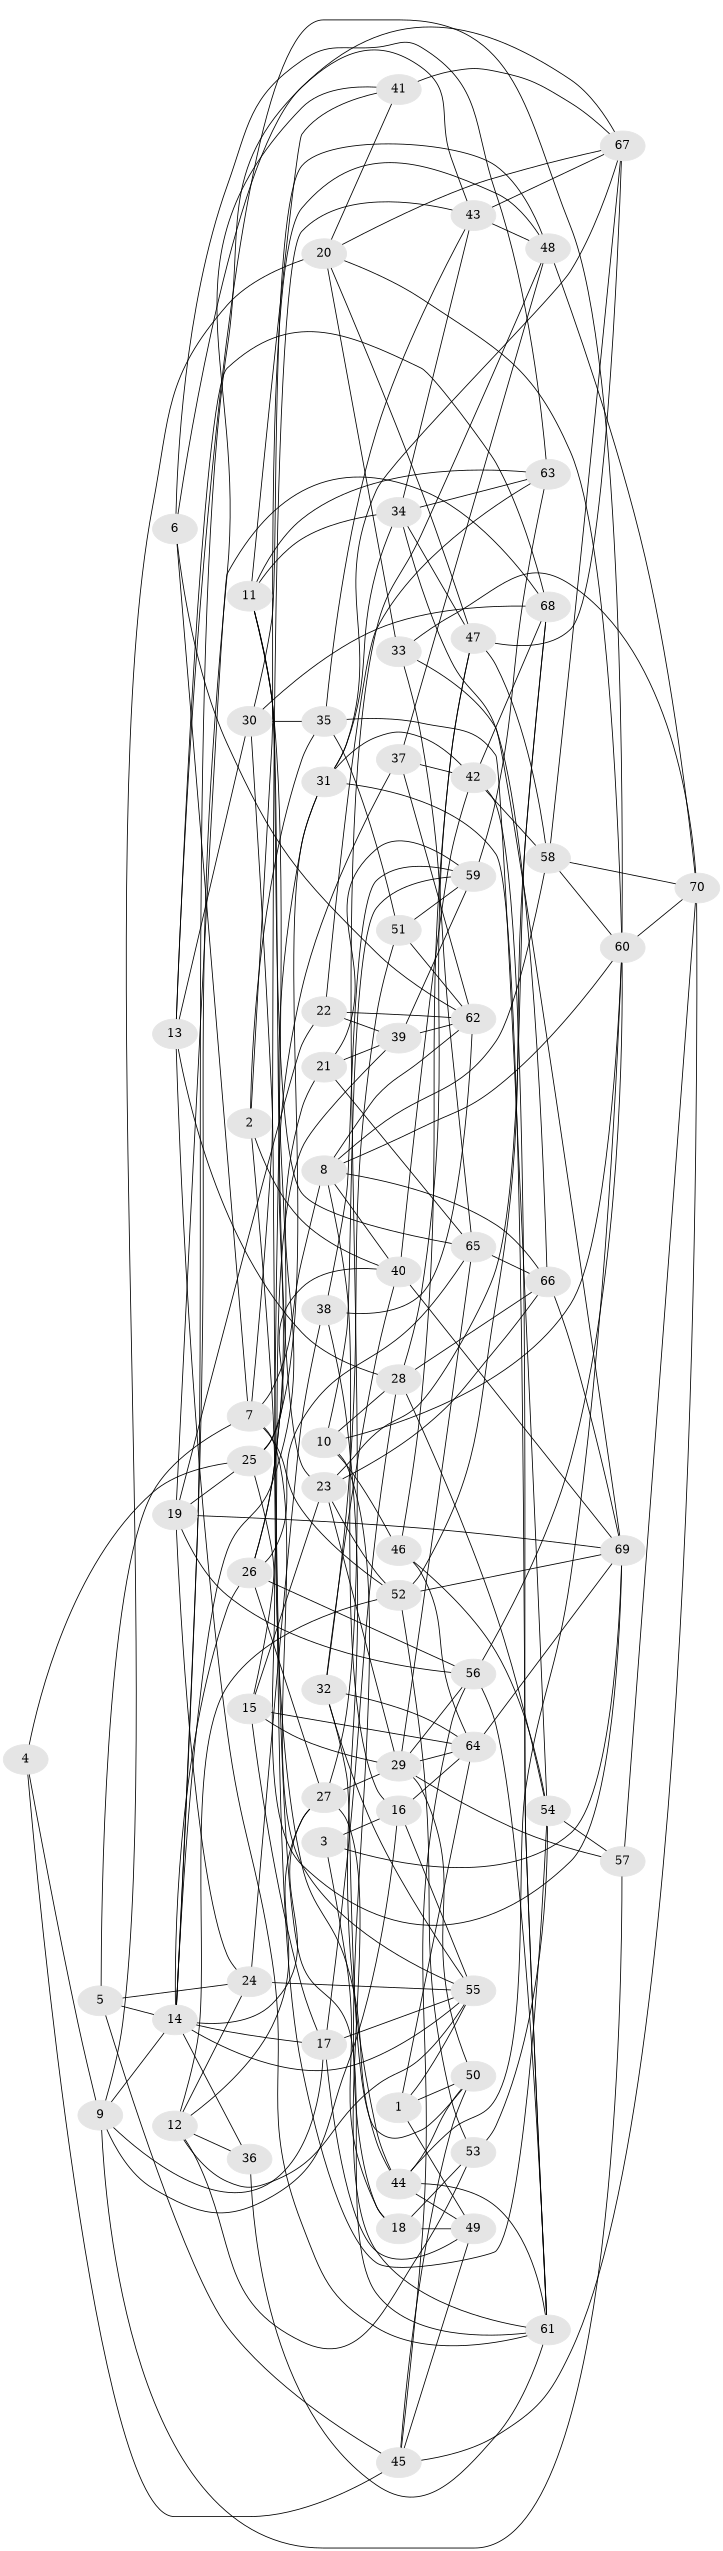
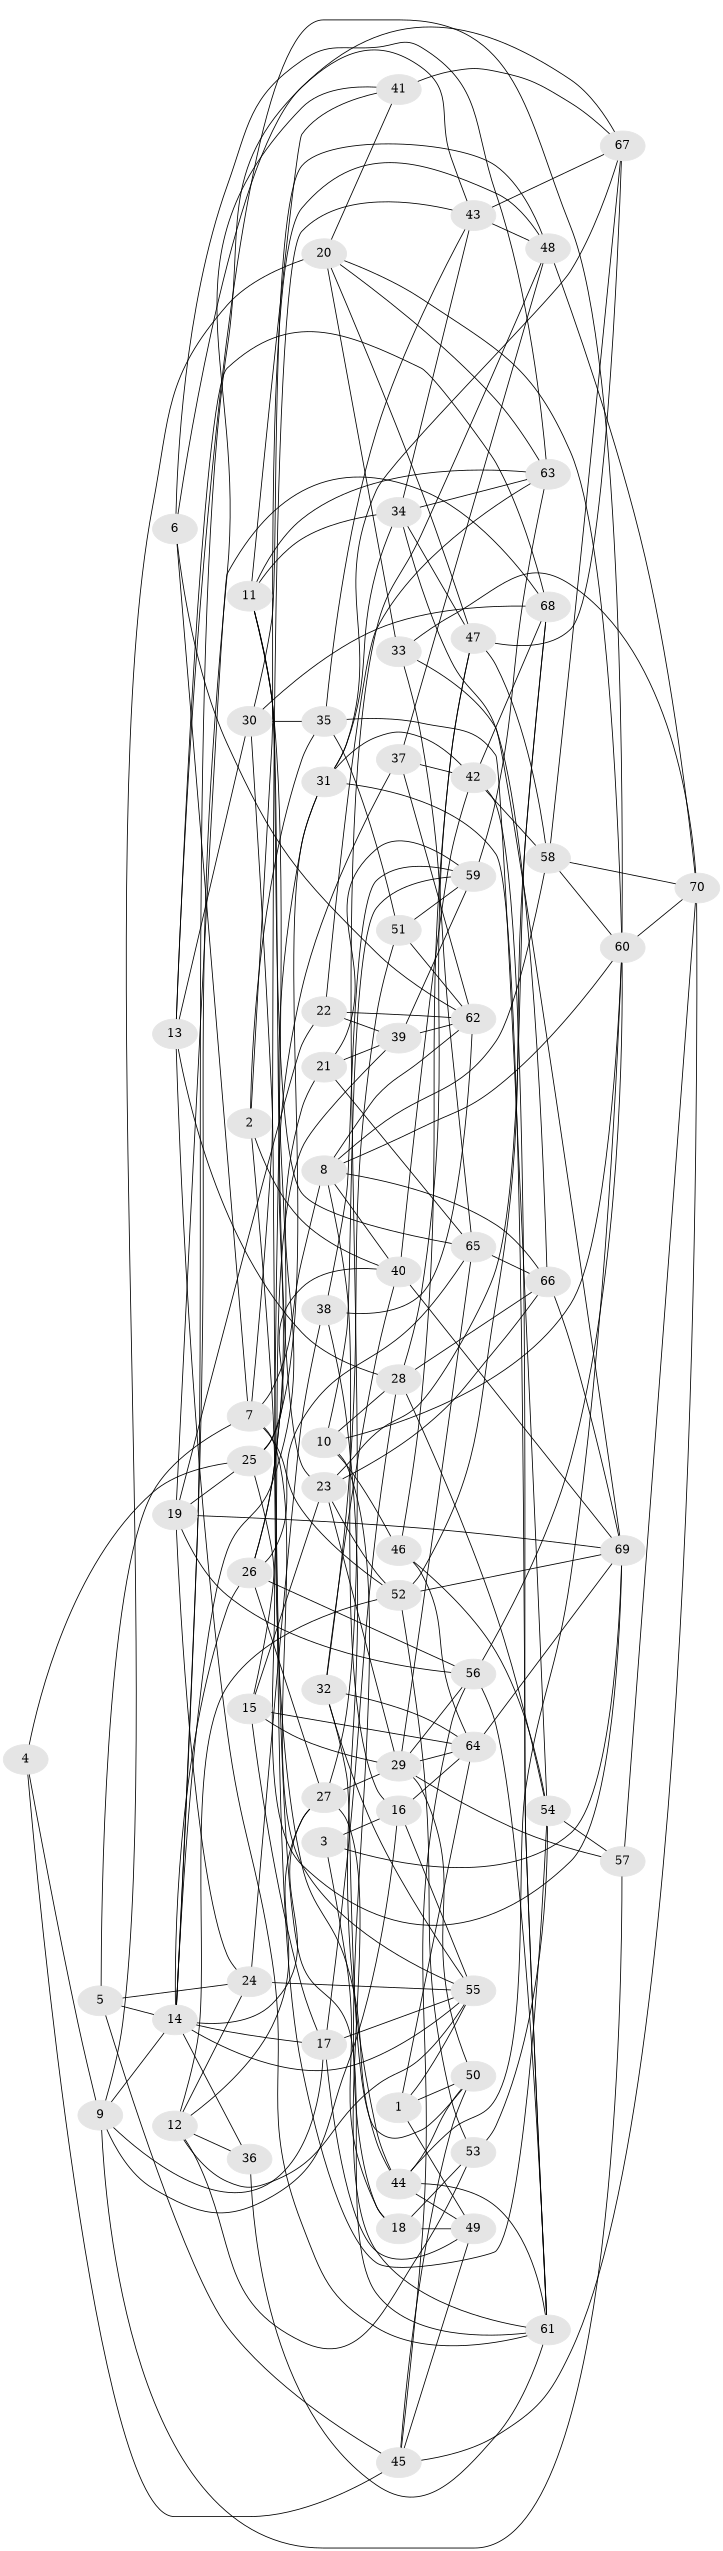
edge "67" -- "20": now "63" -- "20"
